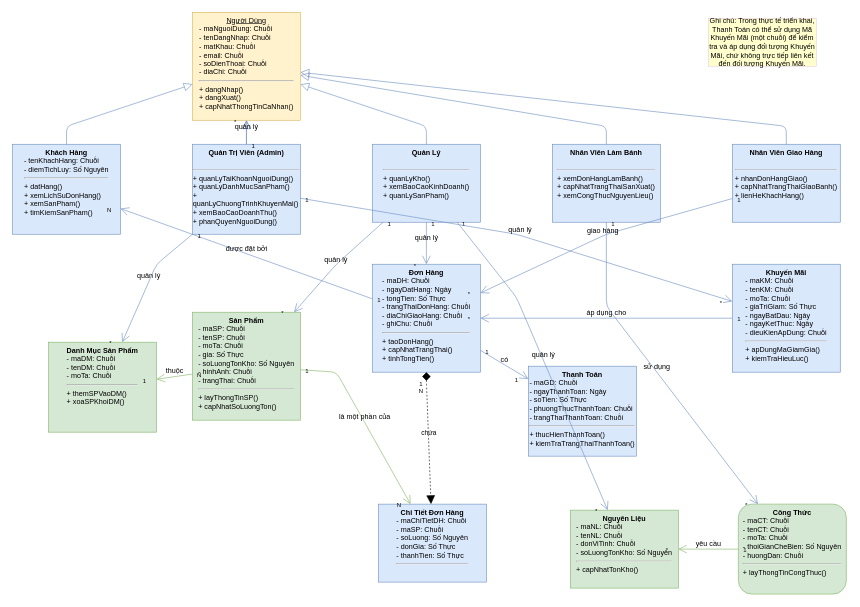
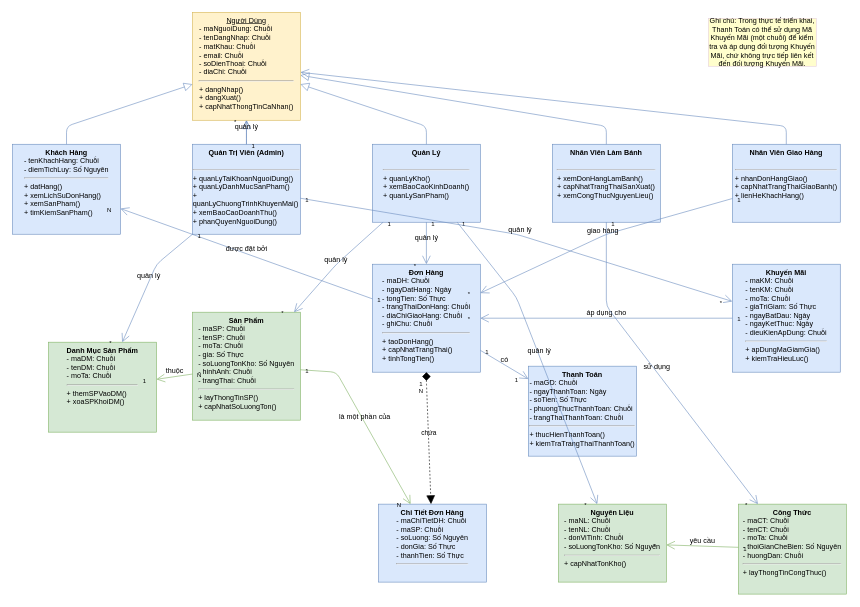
edge "Nhân Viên Giao Hàng + nhanDonHangGiao() + capNhatTrangThaiGiaoBanh() + lienHeKhachHang()" -> "Người Dùng - maNguoiDung: Chuỗi - tenDangNhap: Chuỗi - matKhau: Chuỗi - email: Chuỗi - soDienThoai: Chuỗi - diaChi: Chuỗi + dangNhap() + dangXuat() + capNhatThongTinCaNhan()": arrowhead block -> open
node "Nguyên Liệu - maNL: Chuỗi - tenNL: Chuỗi - donViTinh: Chuỗi - soLuongTonKho: Số Nguyên + capNhatTonKho()": moved (624, 549) -> (612, 543)
node "Công Thức - maCT: Chuỗi - tenCT: Chuỗi - moTa: Chuỗi - thoiGianCheBien: Số Nguyên - huongDan: Chuỗi + layThongTinCongThuc()": shape rounded rectangle -> rectangle
